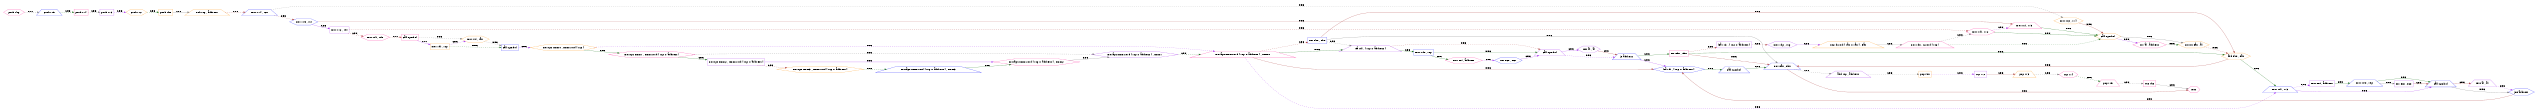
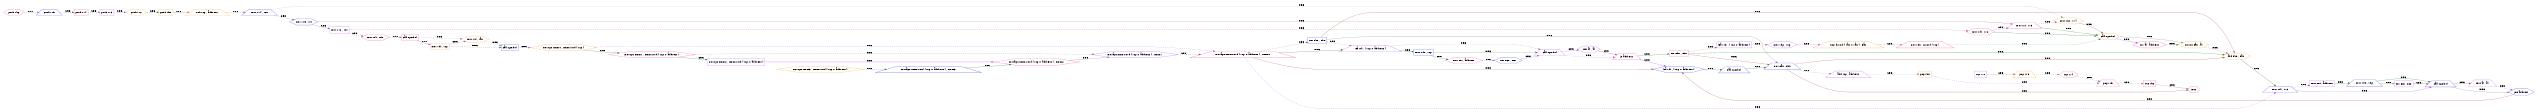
edge "mov rsi , r15" -> "mov rcx , r14": added, label "CFG"
edge "mov rdx , qword [ rsp ]" -> "mov rdi , r12": removed, label "CFG"
node "je address": color blue -> deeppink
edge "add ebx , eax" -> "mov eax , ebx": reversed
edge "movups xmm2 , xmmword [ rsp + address ]" -> "movups xmm3 , xmmword [ rsp + address ]": removed, label "CFG"
edge "pop rbx" -> "pop r12": now "pop rbx" -> "pop r15"
